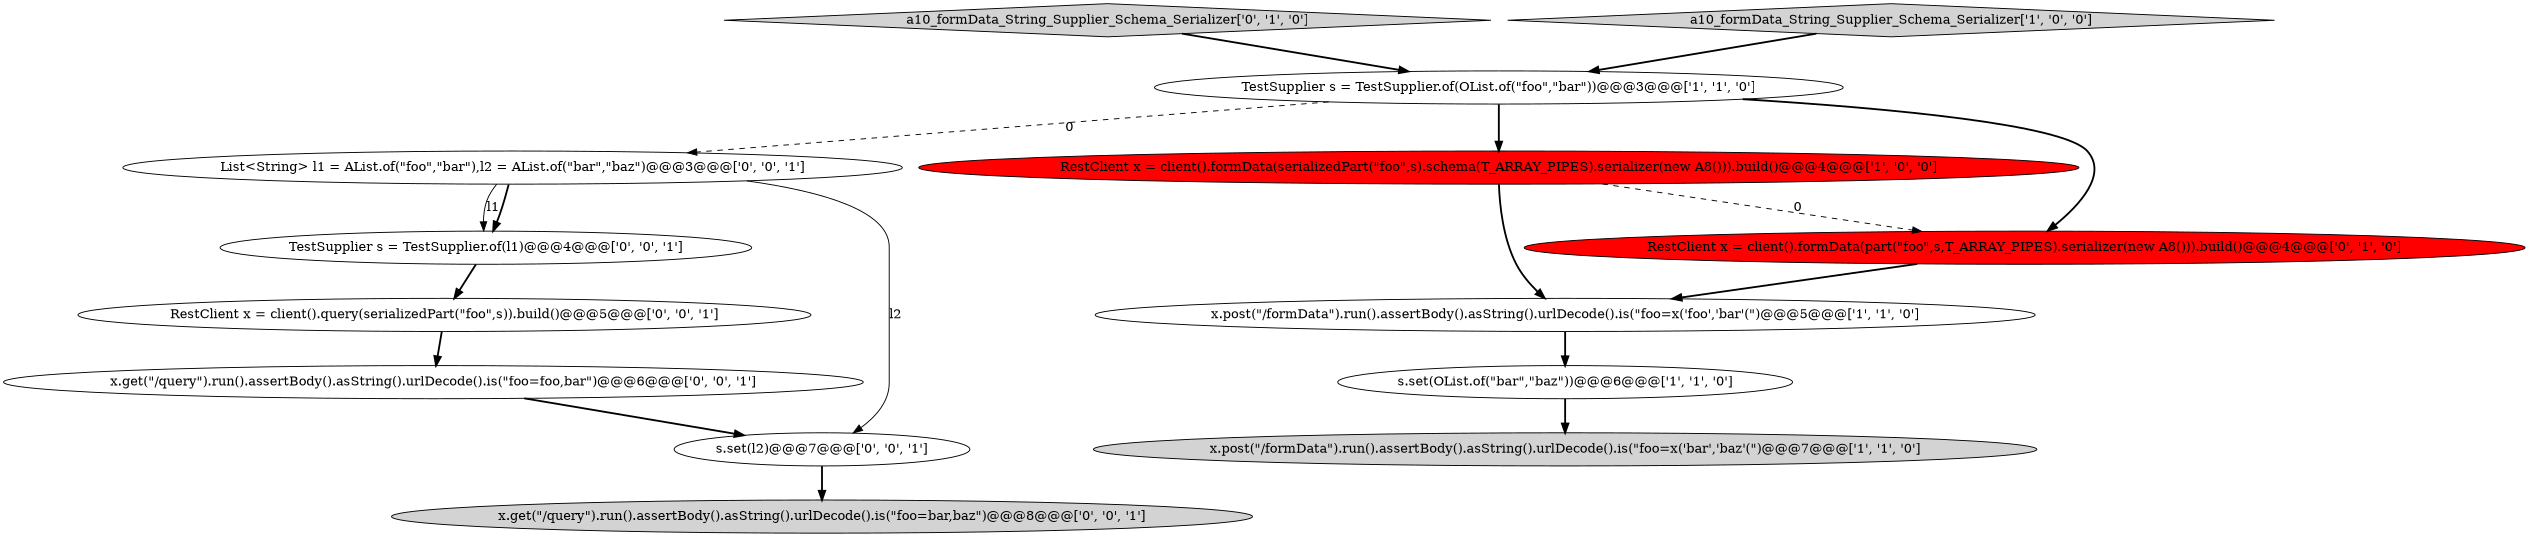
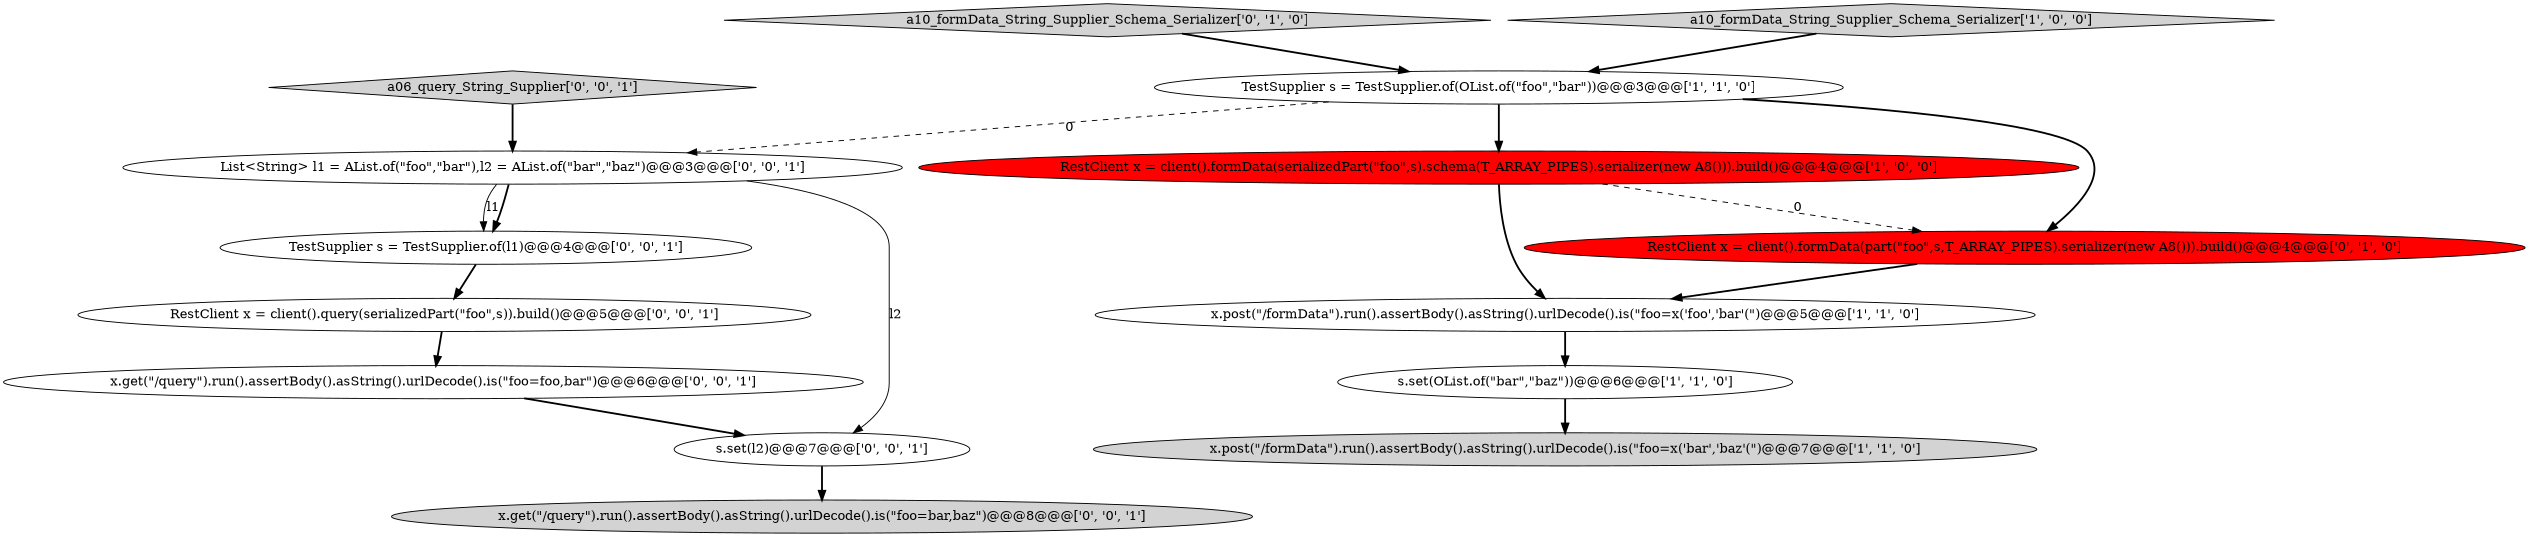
node "a06_query_String_Supplier['0', '0', '1']": added
